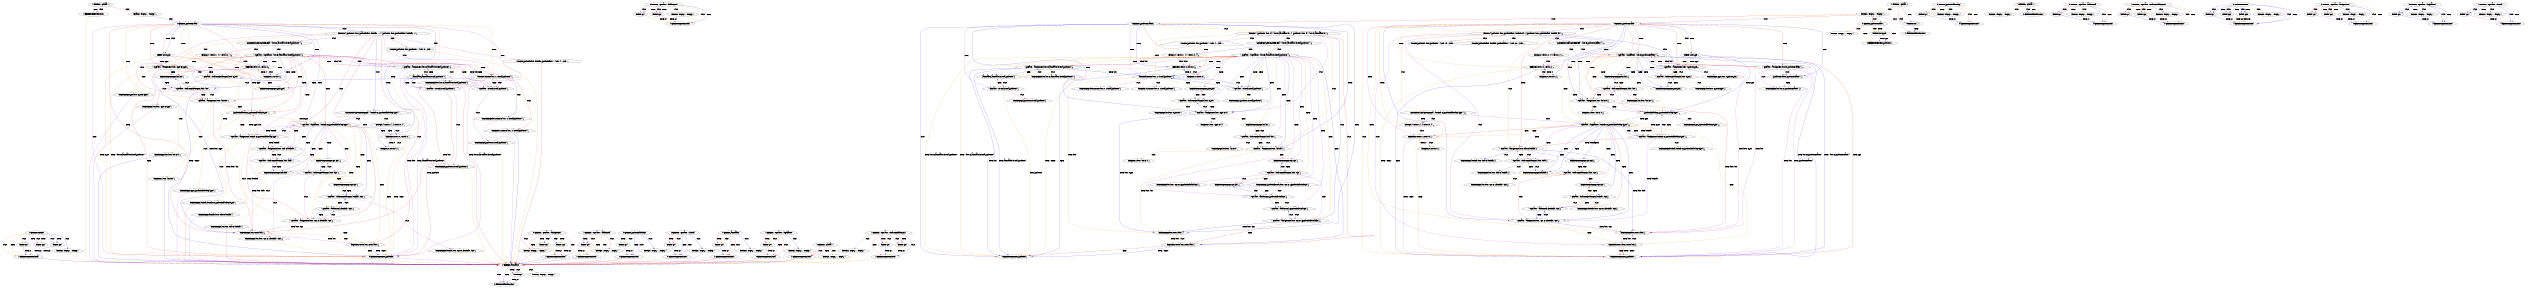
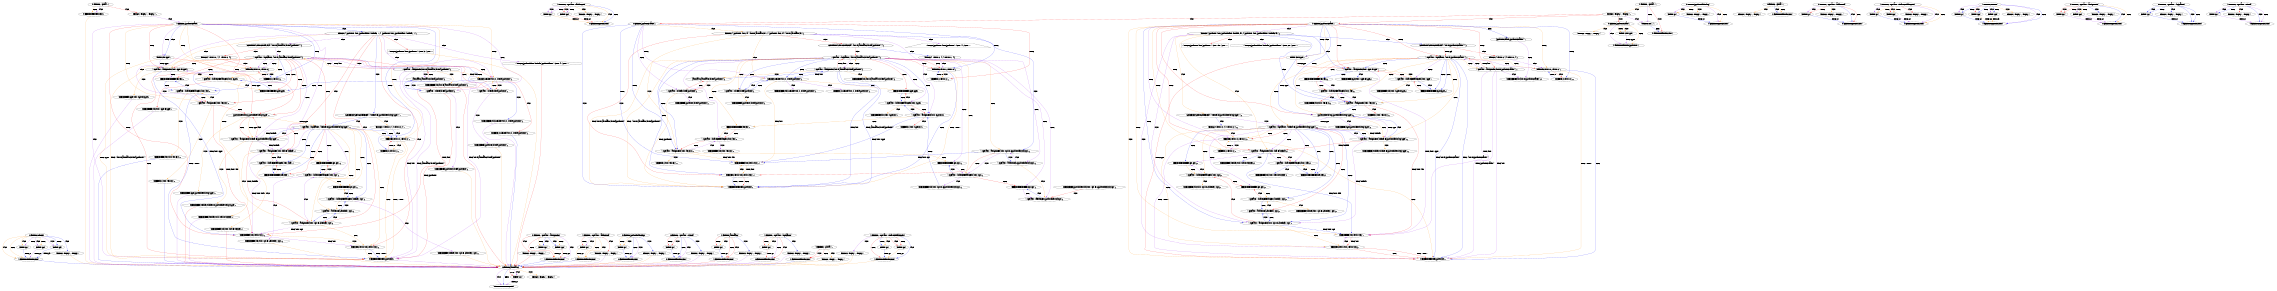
edge "(CONTROL_STRUCTURE,IF,if (!(box = jp2_box_create0())))" -> "(<operator>.logicalNot,!(box = jp2_box_create0()))": label "AST: " -> "DDG: p3"
edge "(METHOD,jp2_box_create0)" -> "(<operator>.assignment,box->type = 0)": now "(IDENTIFIER,box,box->ops = &jp2_boxinfo_unk.ops)" -> "(<operator>.assignment,box->type = 0)"
edge "(<operator>.assignment,box = jp2_box_create0())" -> "(jp2_box_create0,jp2_box_create0())": removed, label "AST:"
edge "(<operator>.fieldAccess,jp2_boxinfo_unk.ops)" -> "(<operator>.addressOf,&jp2_boxinfo_unk.ops)": removed, label "CFG:"
